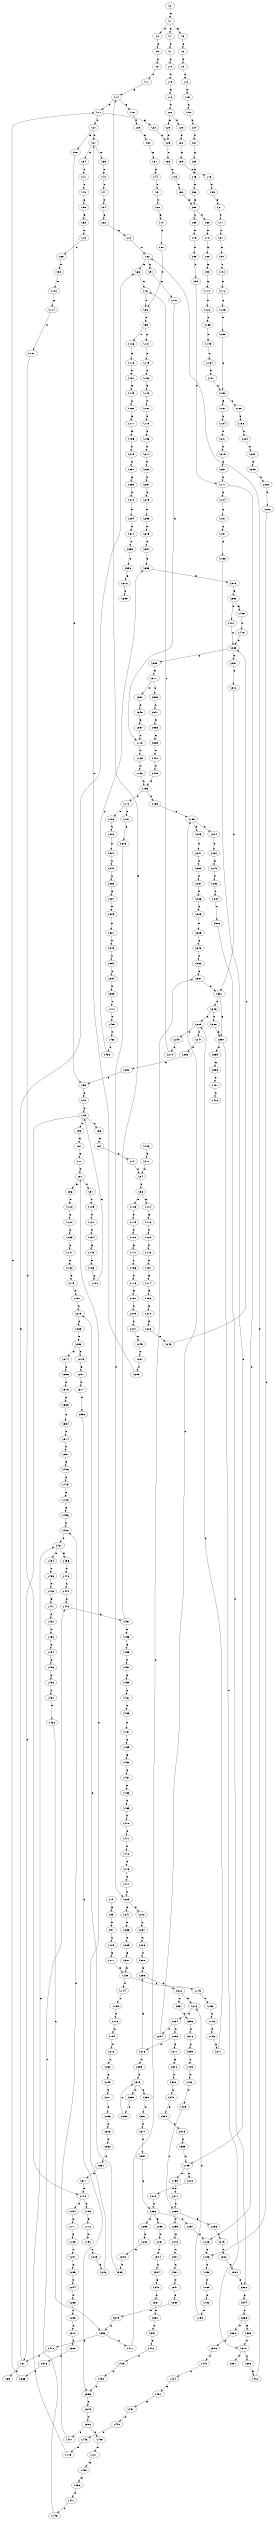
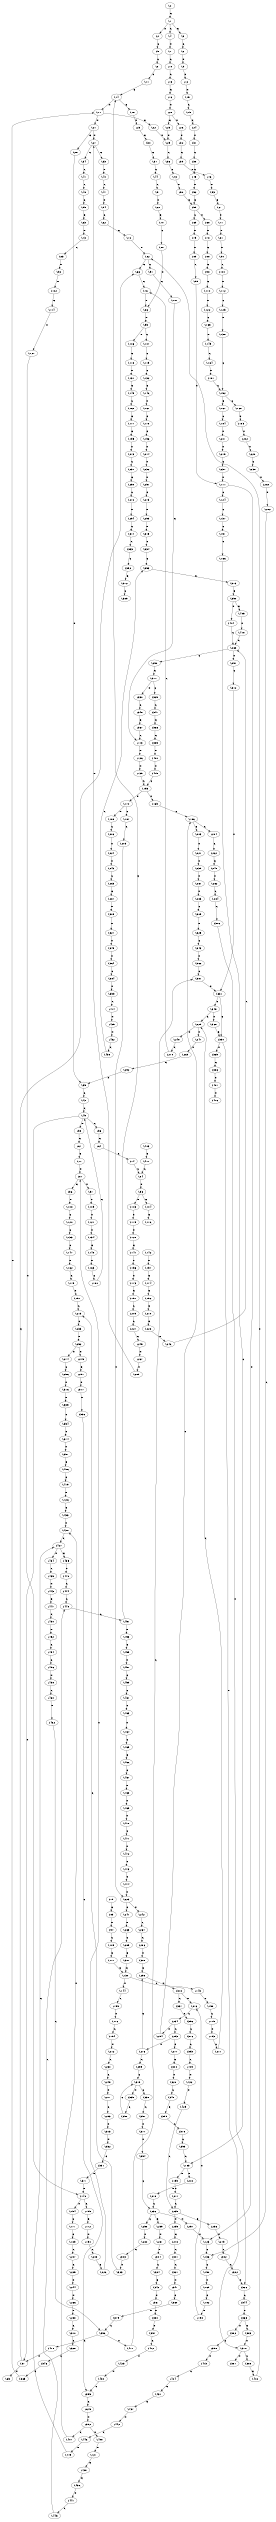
node "S129": removed
